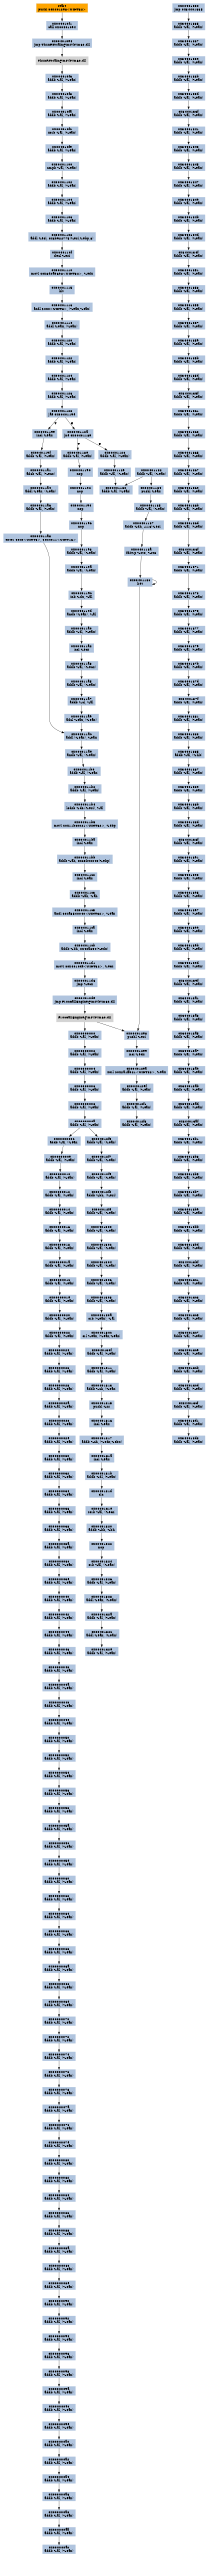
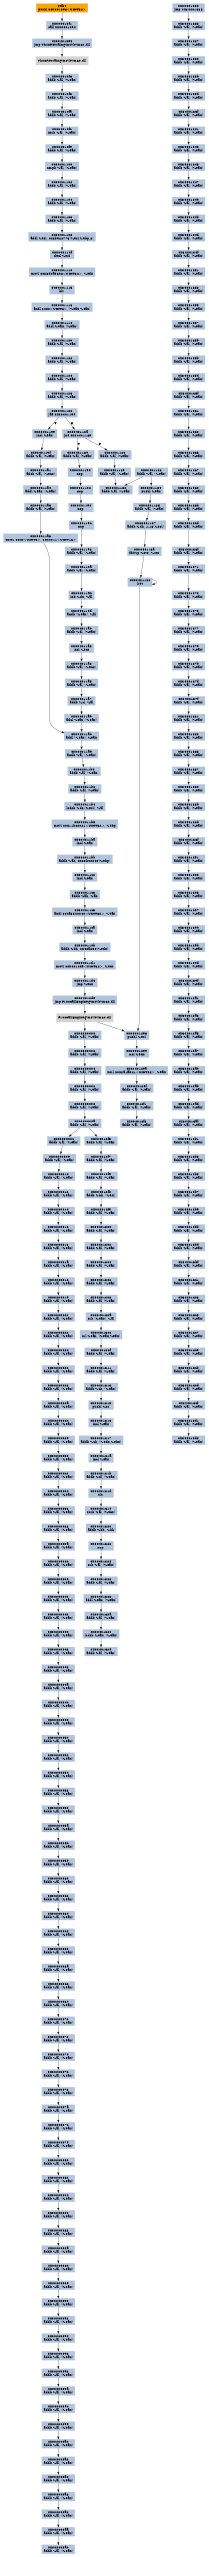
node "0x34401385 addb %al, (%hlt)": label "0x34401385 addb %al, (%hlt)" -> "0x34401385 addb %al, (%eax)"
node "0x0040132c addl %eax, (%eax)": label "0x0040132c addl %eax, (%eax)" -> "0x0040132c lodsb %eax, (%eax)"
